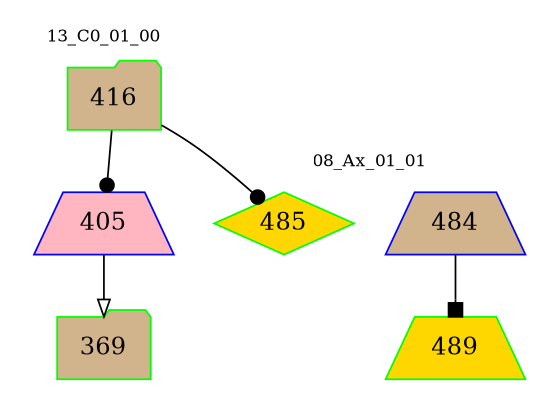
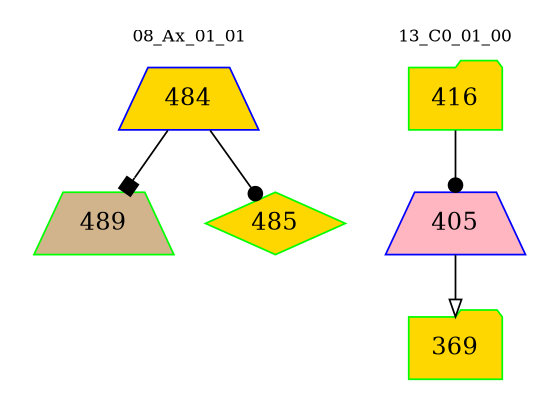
node "416": fillcolor tan -> gold
edge "416" -> "485": now "484" -> "485"
node "484": fillcolor tan -> gold
node "369": fillcolor tan -> gold
node "489": fillcolor gold -> tan
